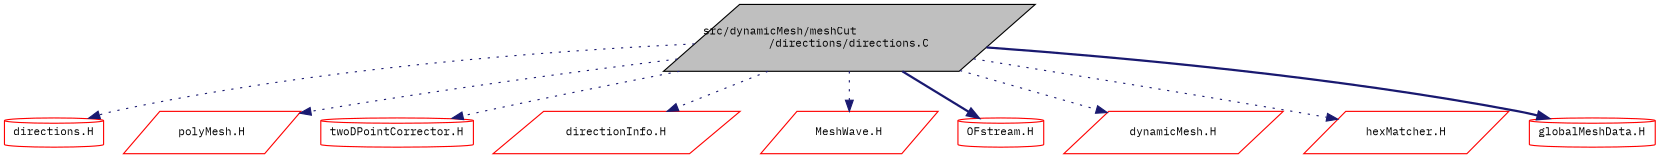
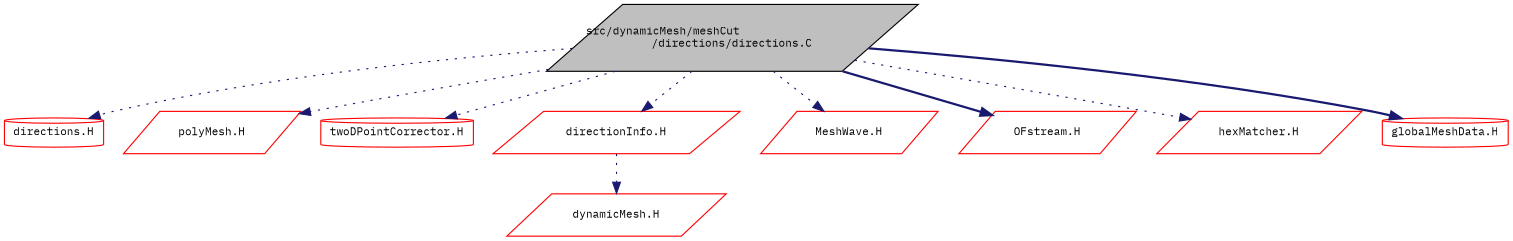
edge "src/dynamicMesh/meshCut /directions/directions.C" -> "dynamicMesh.H": now "directionInfo.H" -> "dynamicMesh.H"
node "OFstream.H": shape cylinder -> parallelogram
